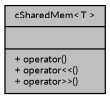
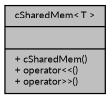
node "cSharedMem< T >": text "+ operator()" -> "+ cSharedMem()"
